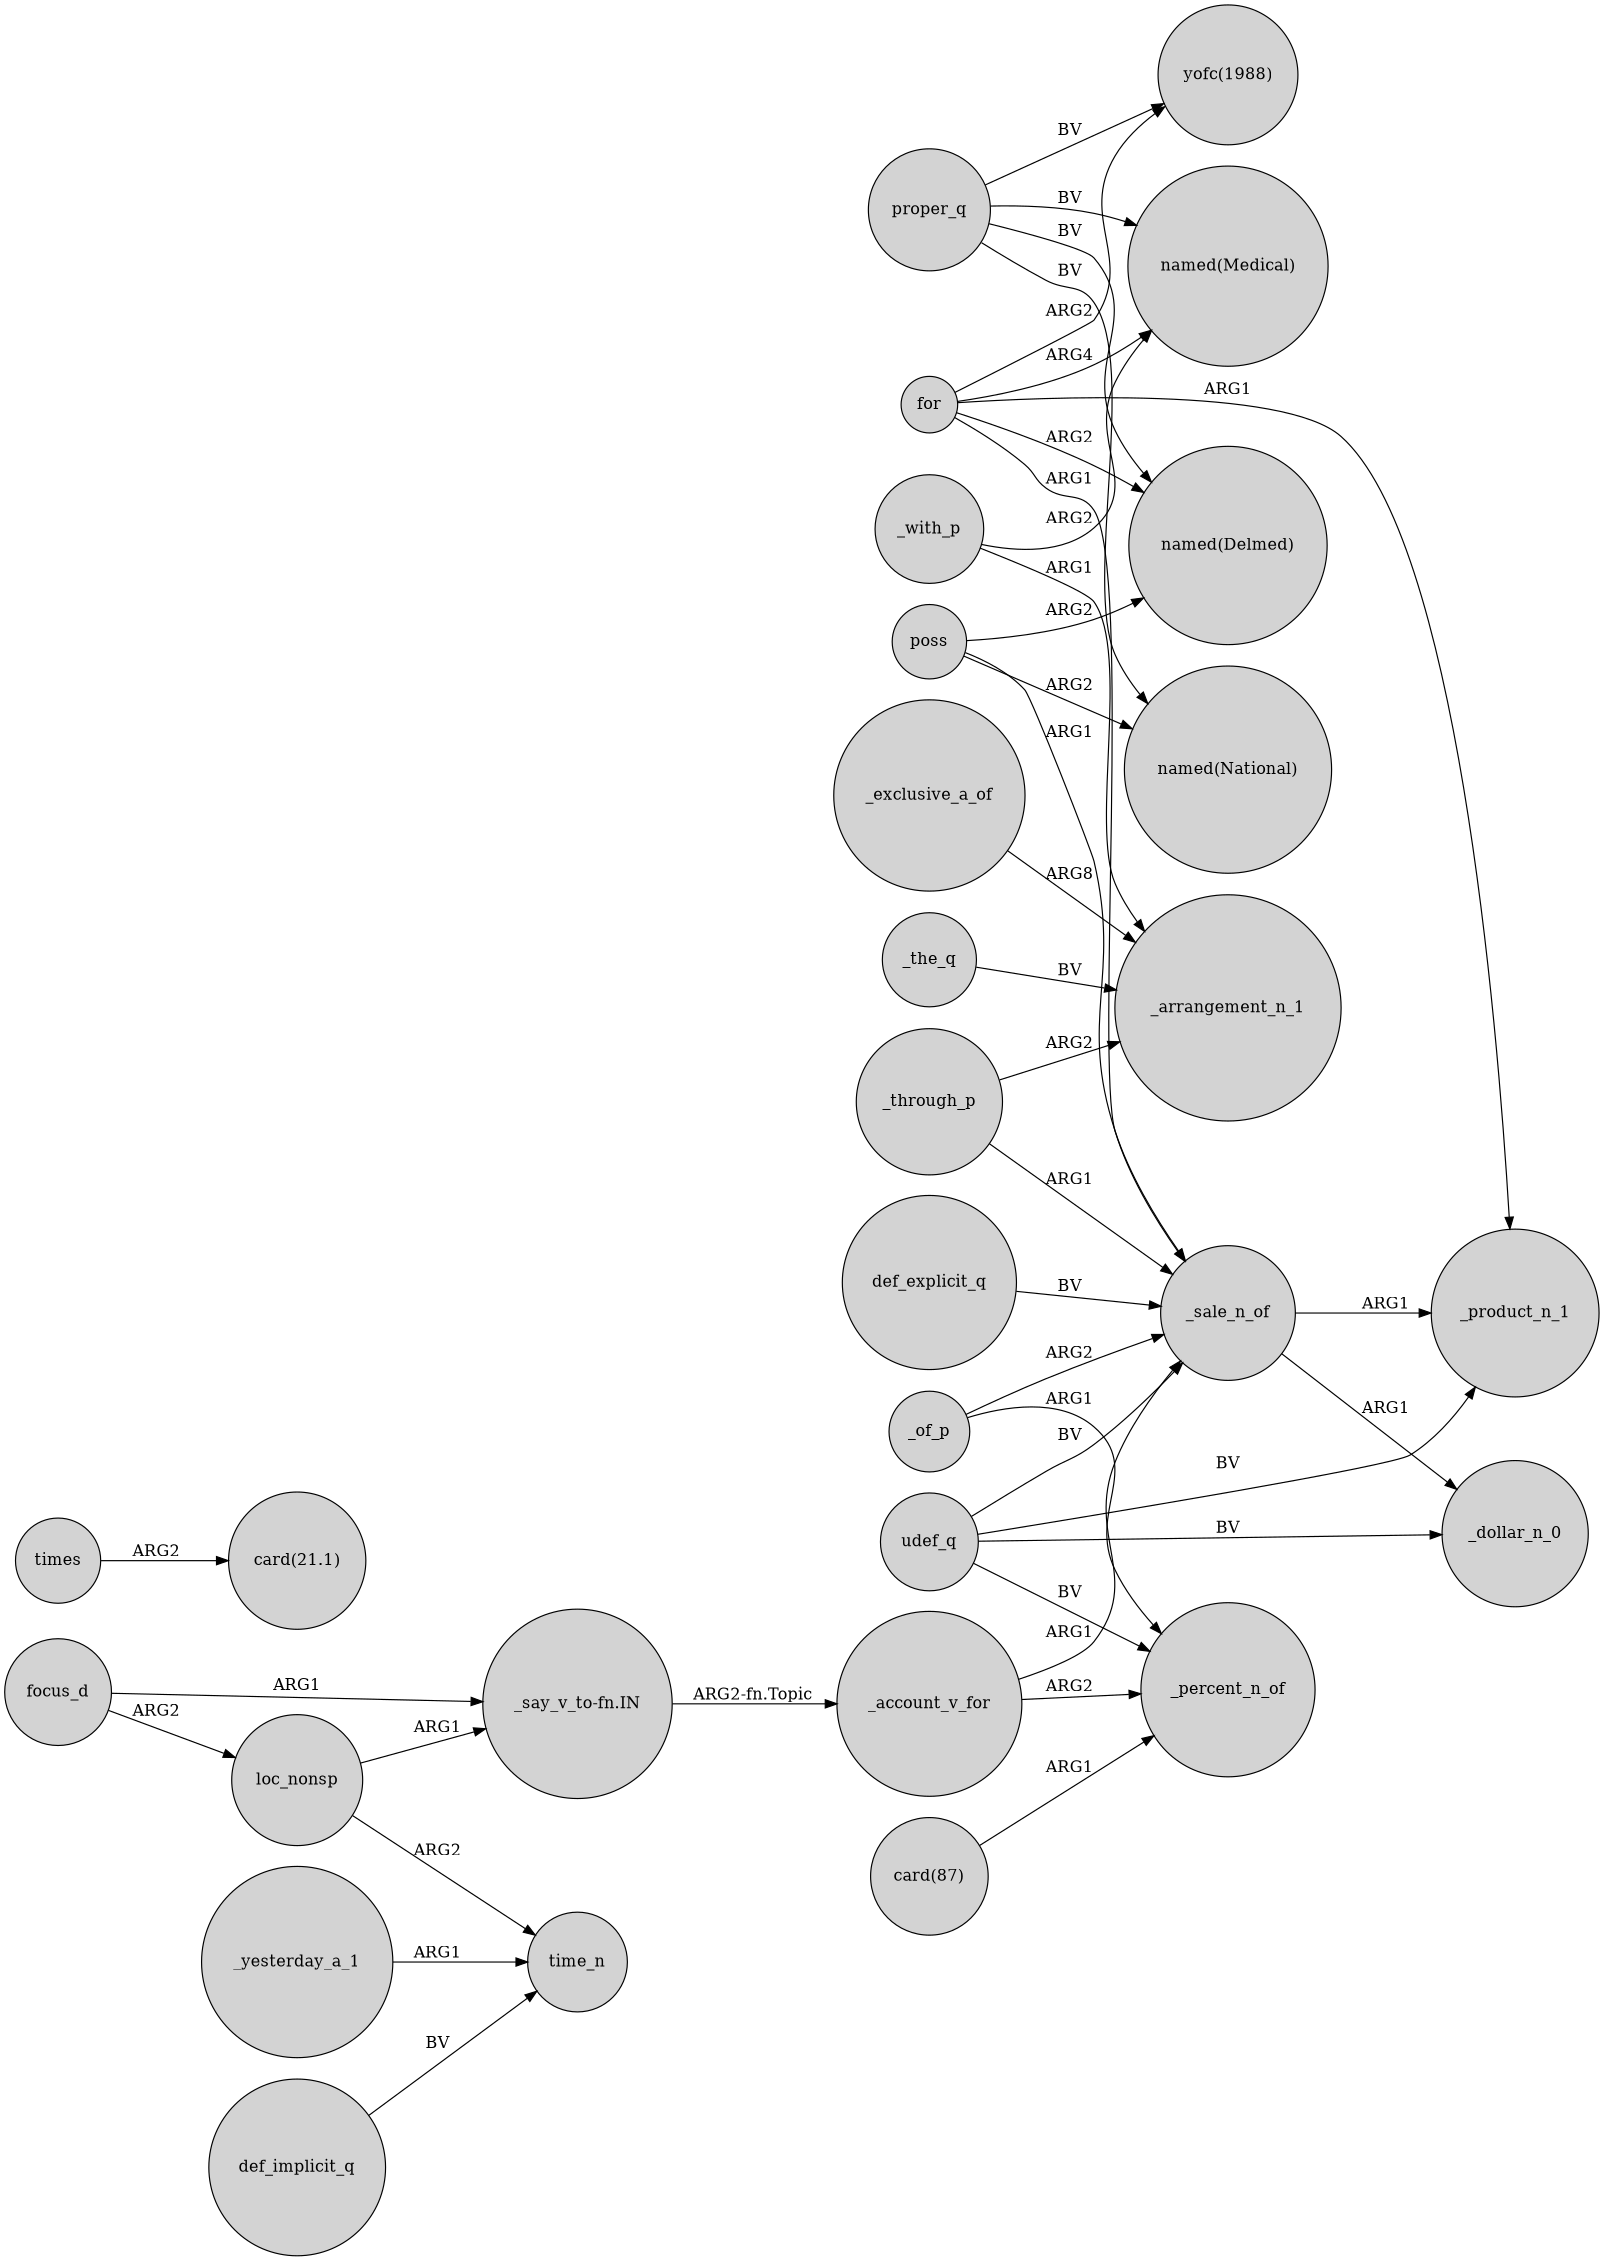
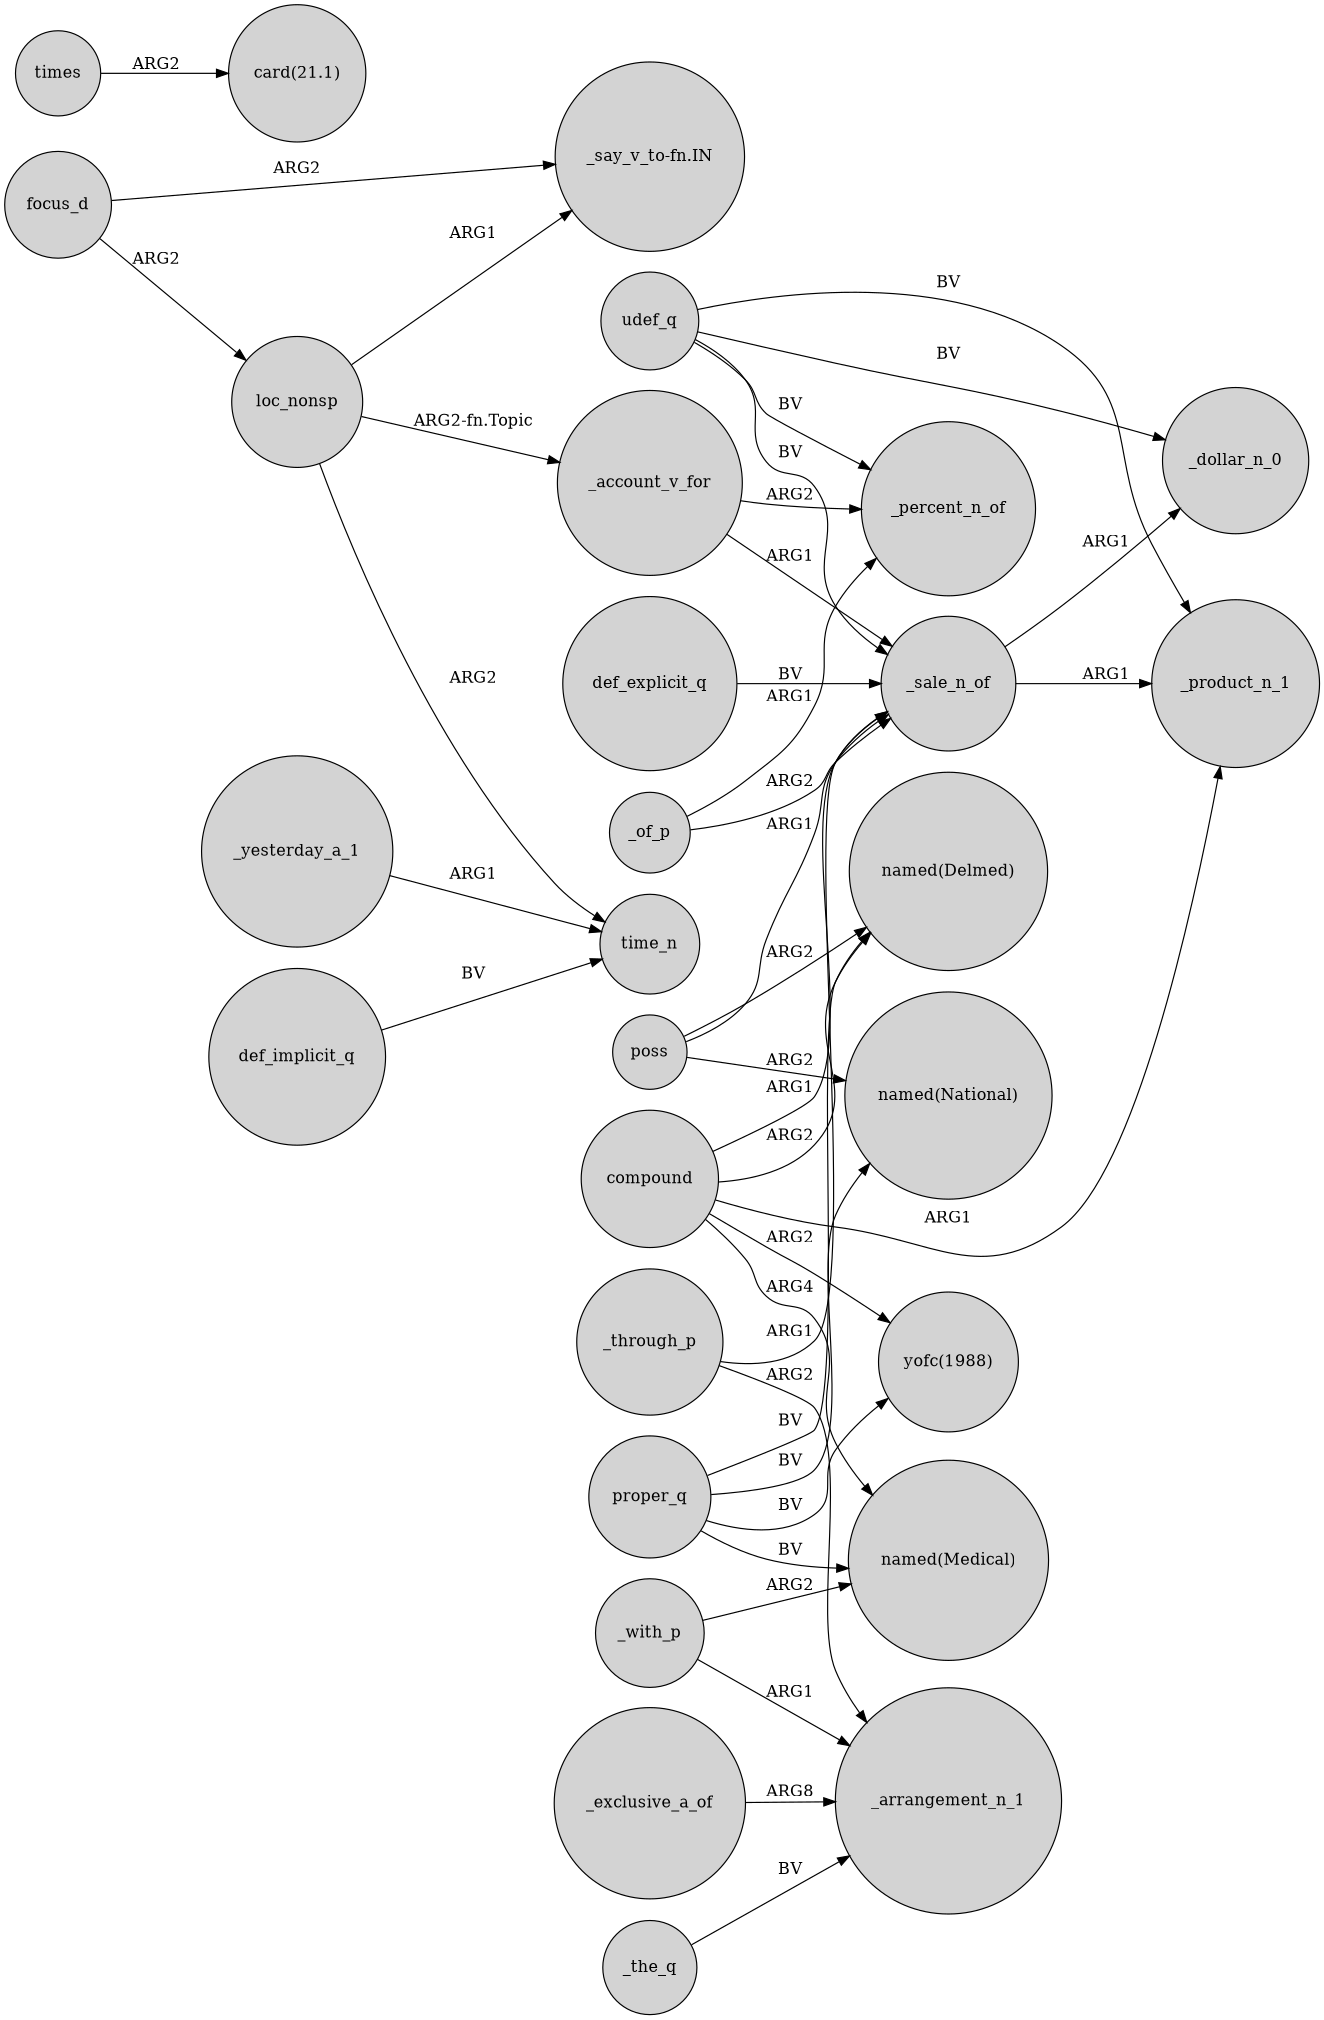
node "for": label "for" -> "compound"
edge "focus_d" -> "_say_v_to-fn.IN": label "ARG1" -> "ARG2"
edge "_say_v_to-fn.IN" -> "_account_v_for": now "loc_nonsp" -> "_account_v_for"
node "card(87)": removed
